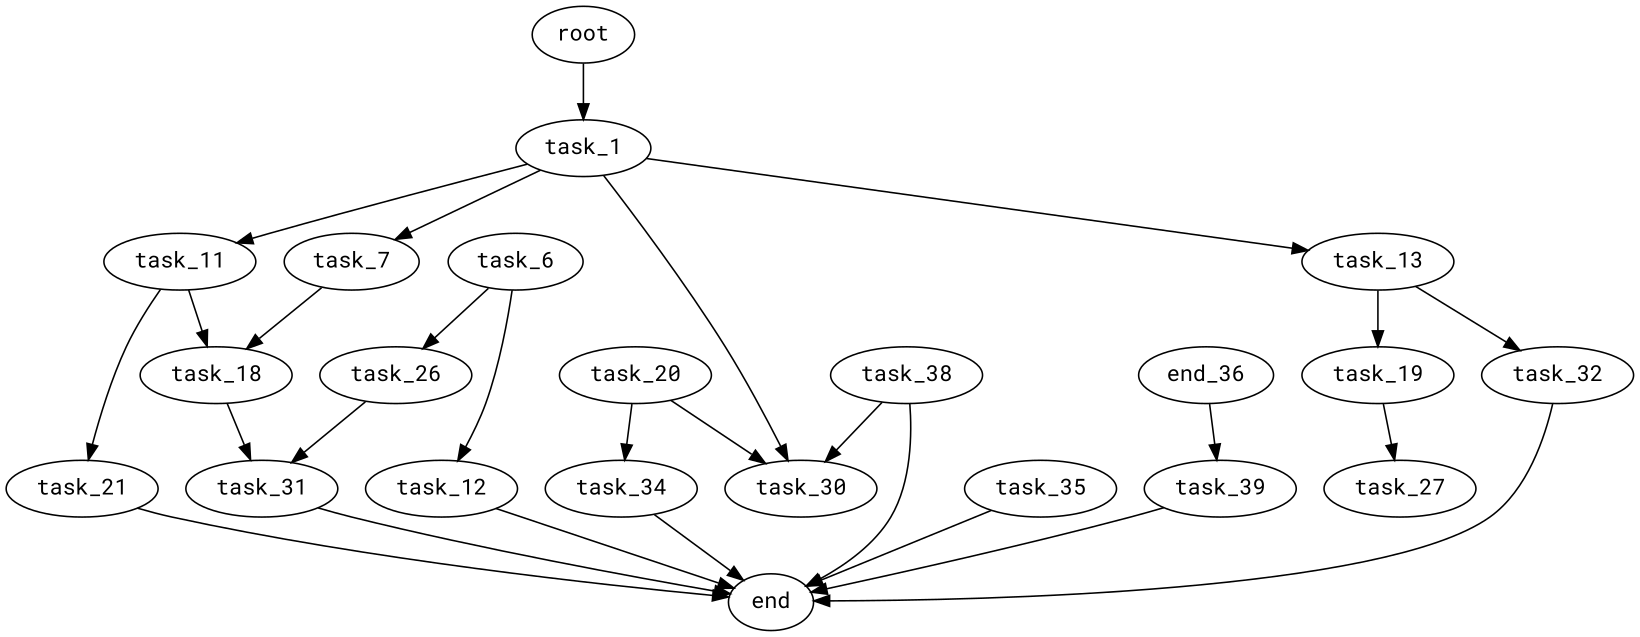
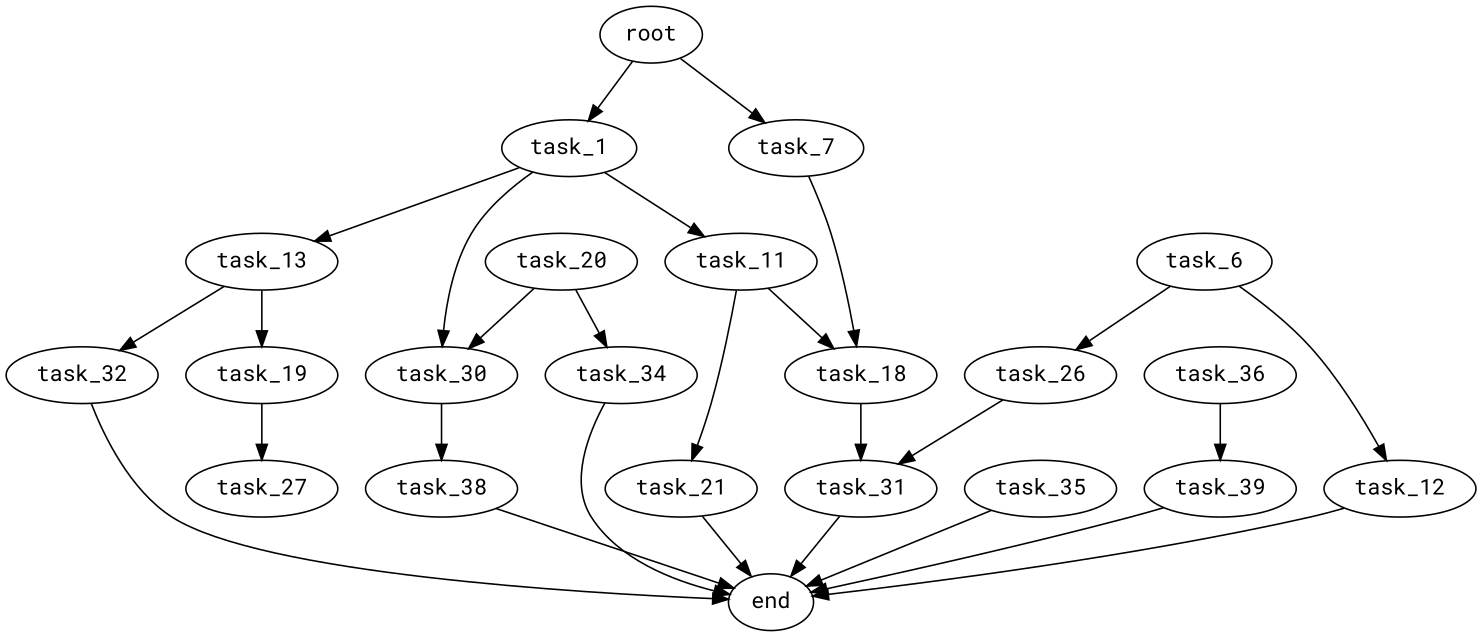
edge "task_1" -> "task_7": now "root" -> "task_7"
node "end_36": label "end_36" -> "task_36"
edge "task_38" -> "task_30": reversed
